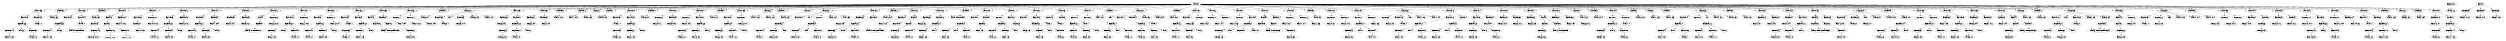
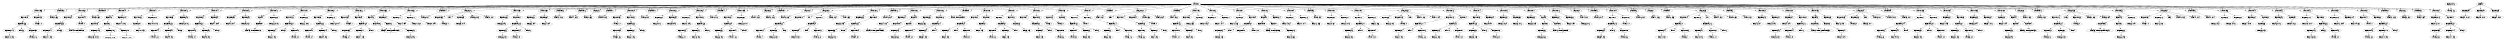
node "ExpList7": label "ExpList7" -> "GetHas7"
